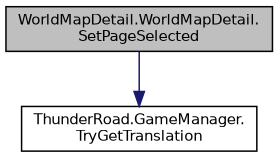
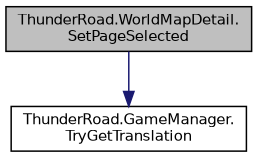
node "WorldMapDetail.WorldMapDetail. SetPageSelected": label "WorldMapDetail.WorldMapDetail. SetPageSelected" -> "ThunderRoad.WorldMapDetail. SetPageSelected"
